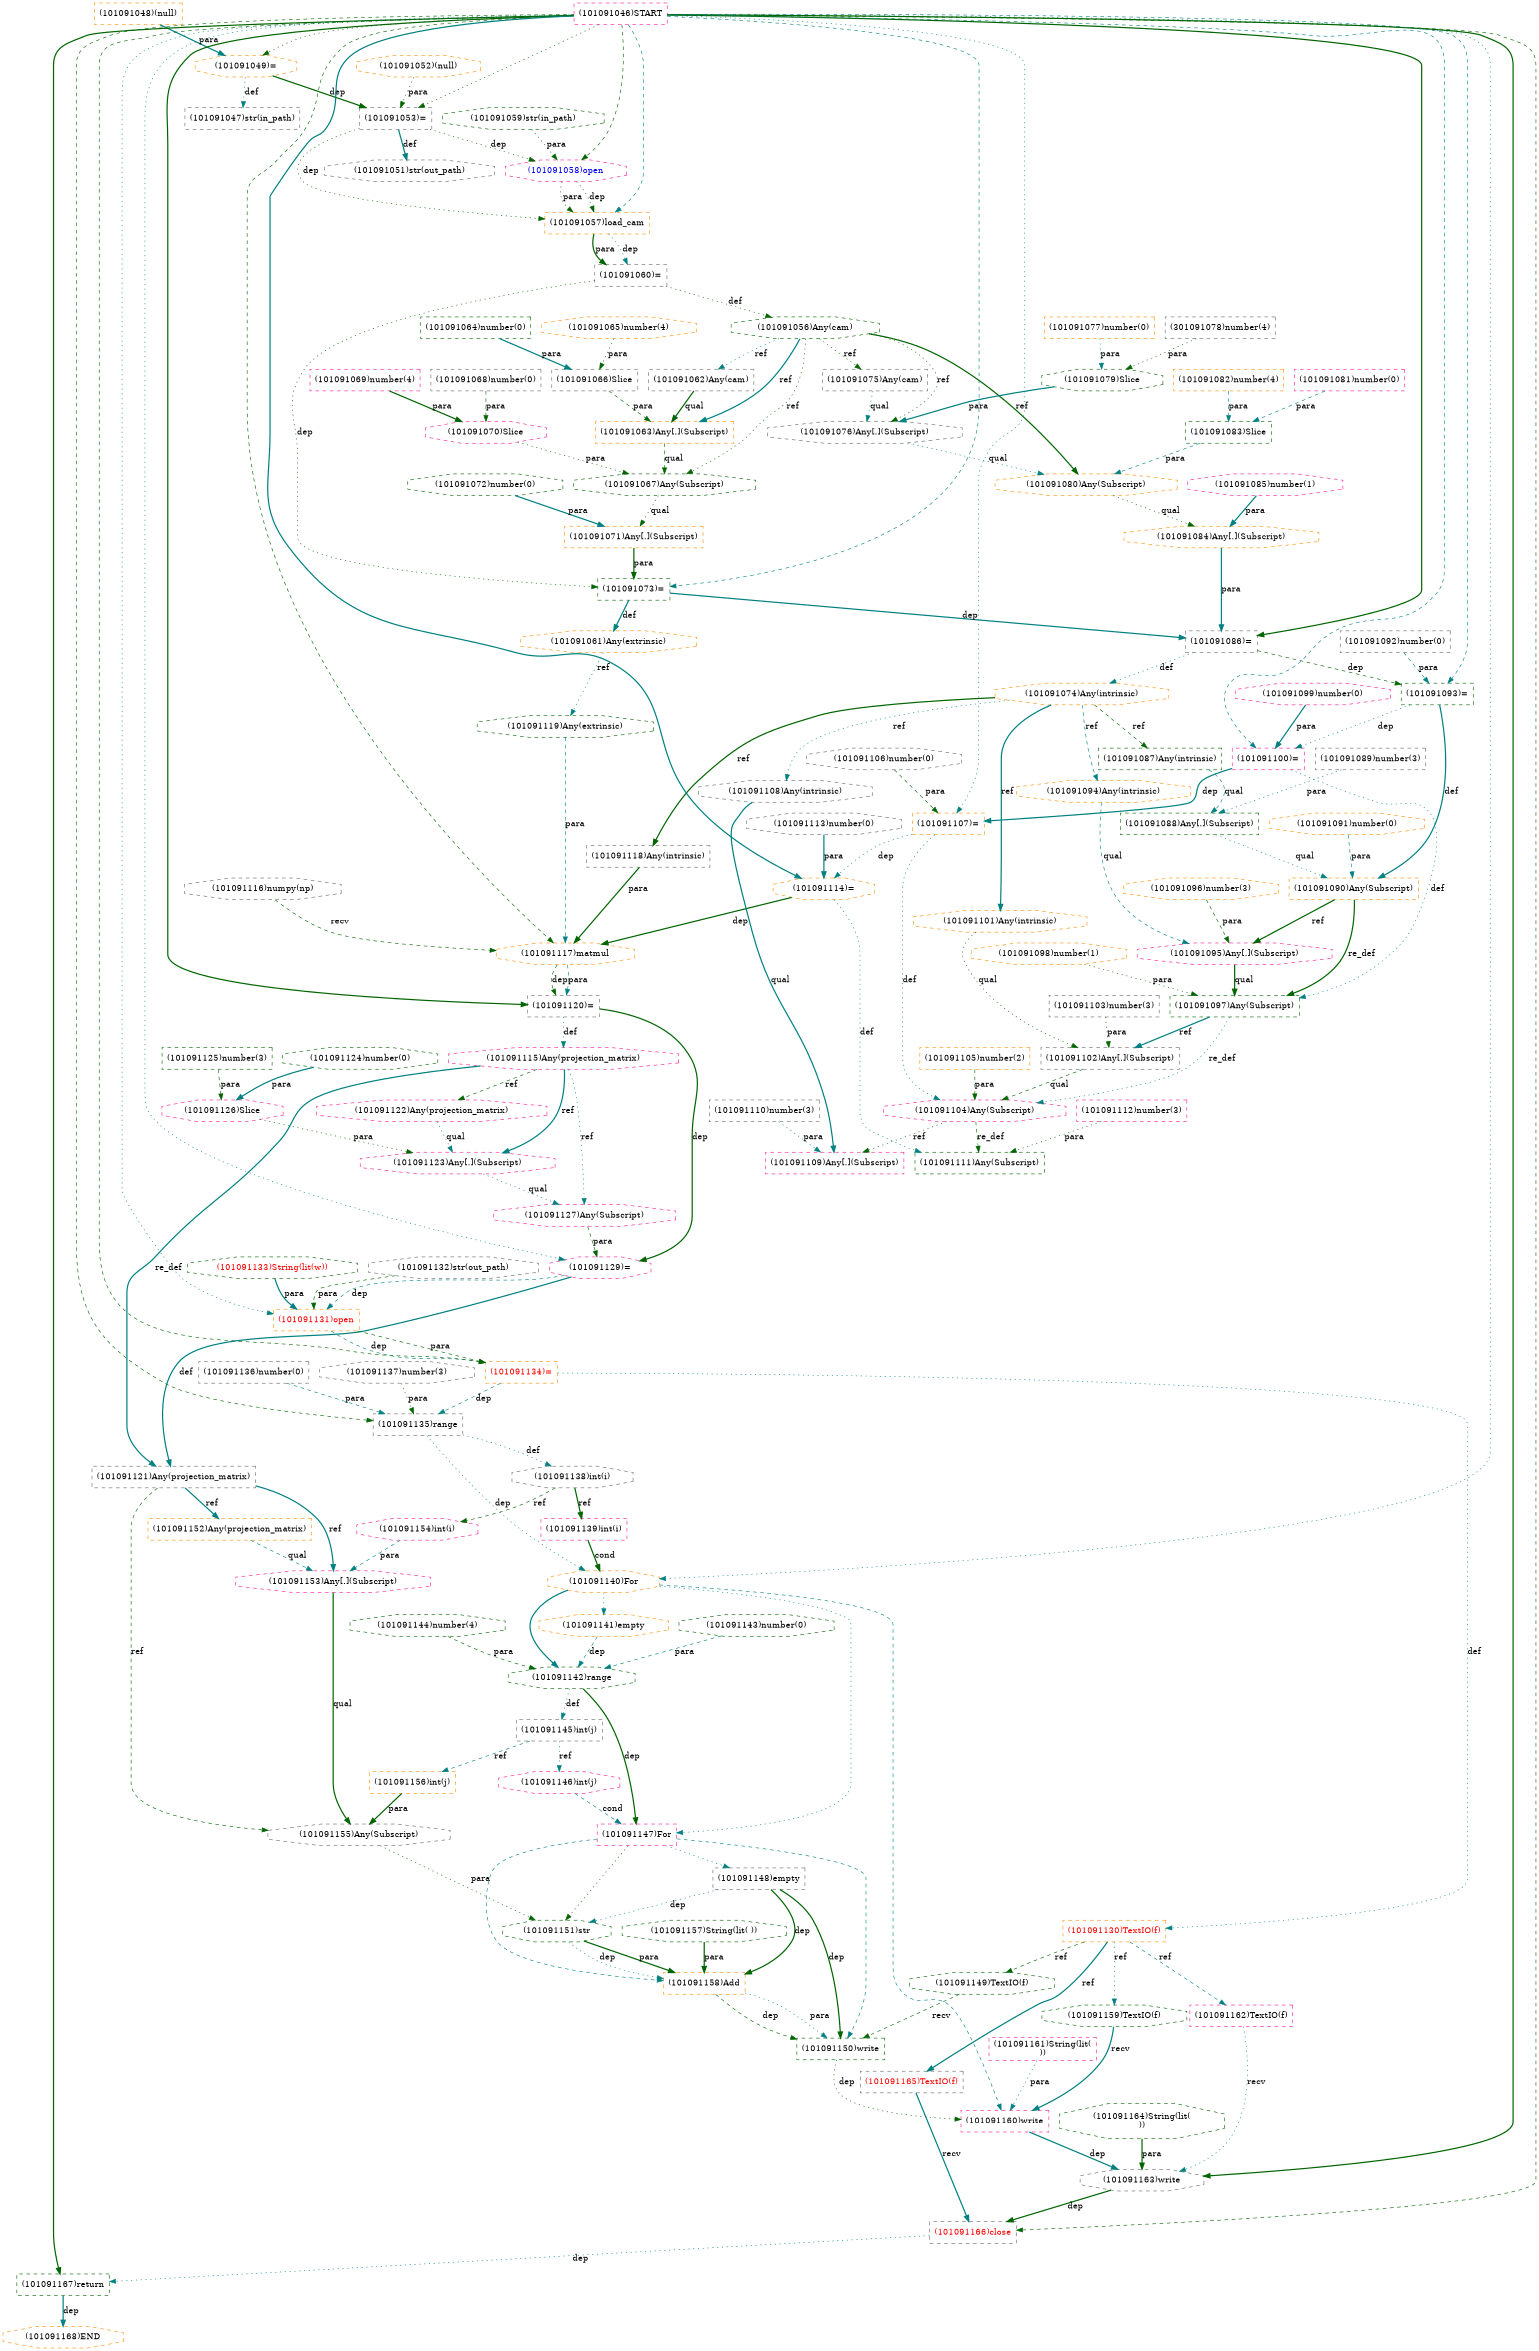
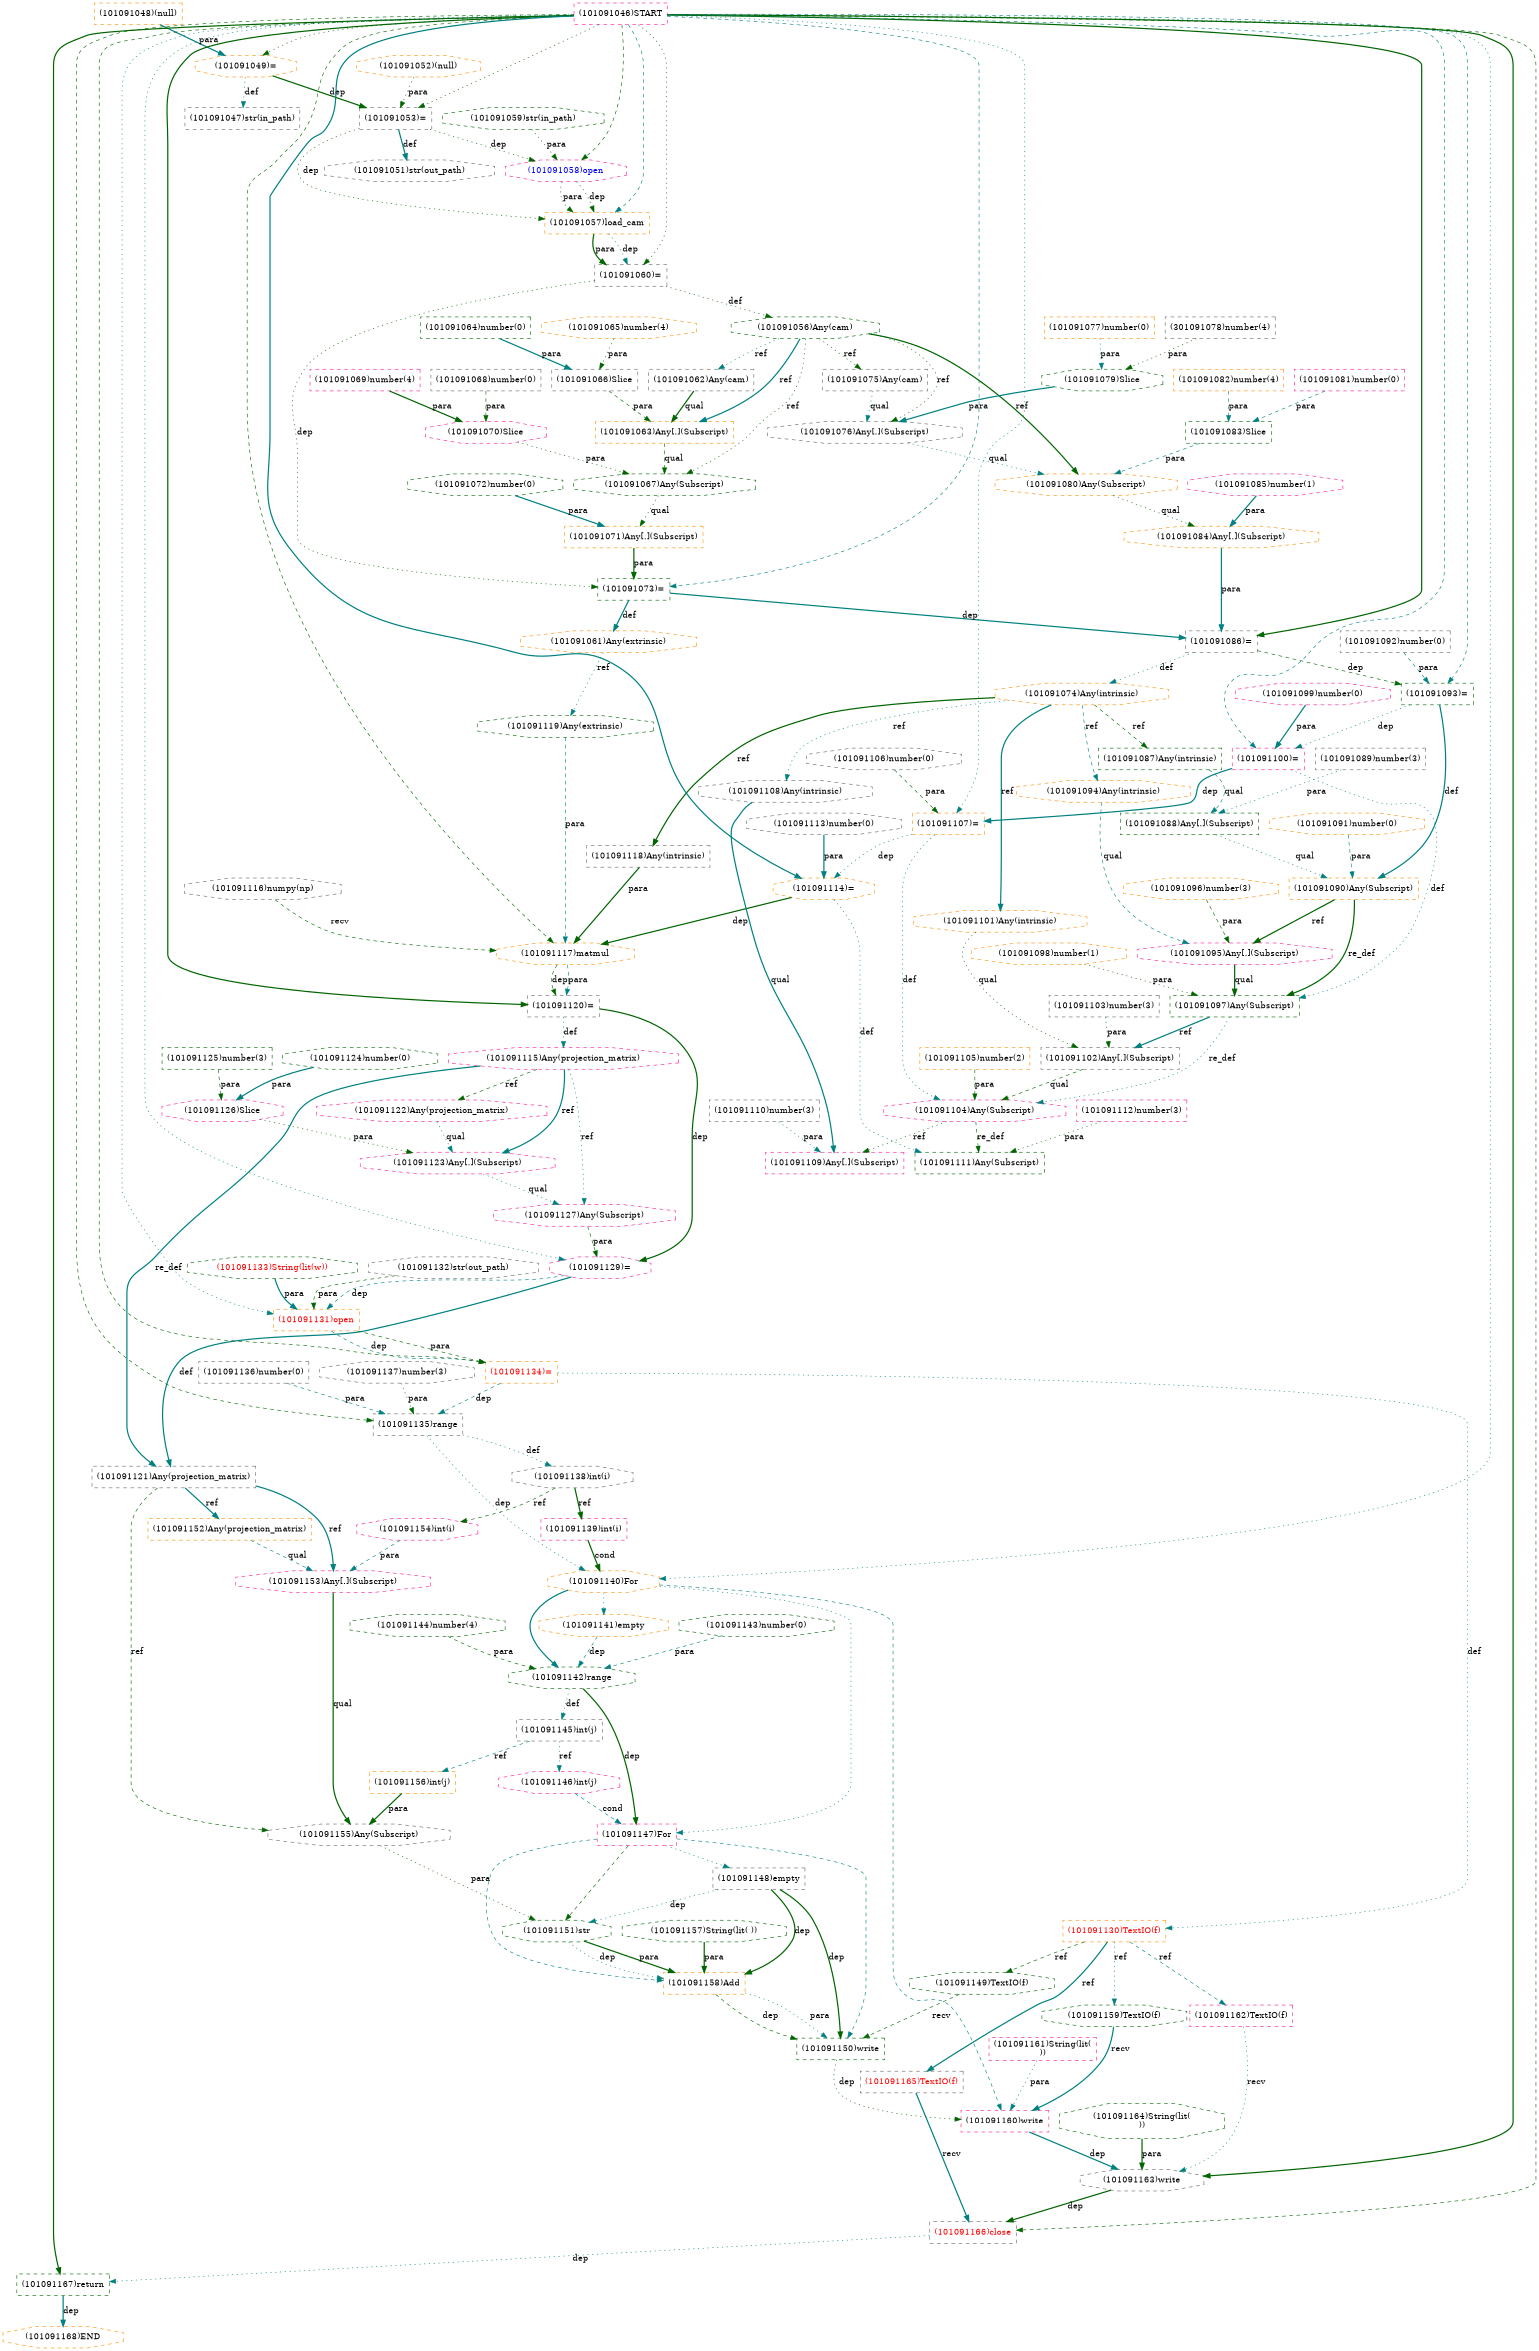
edge "(101091046)START" -> "(101091060)=": added
edge "(101091147)For" -> "(101091151)str": style dotted -> dashed
